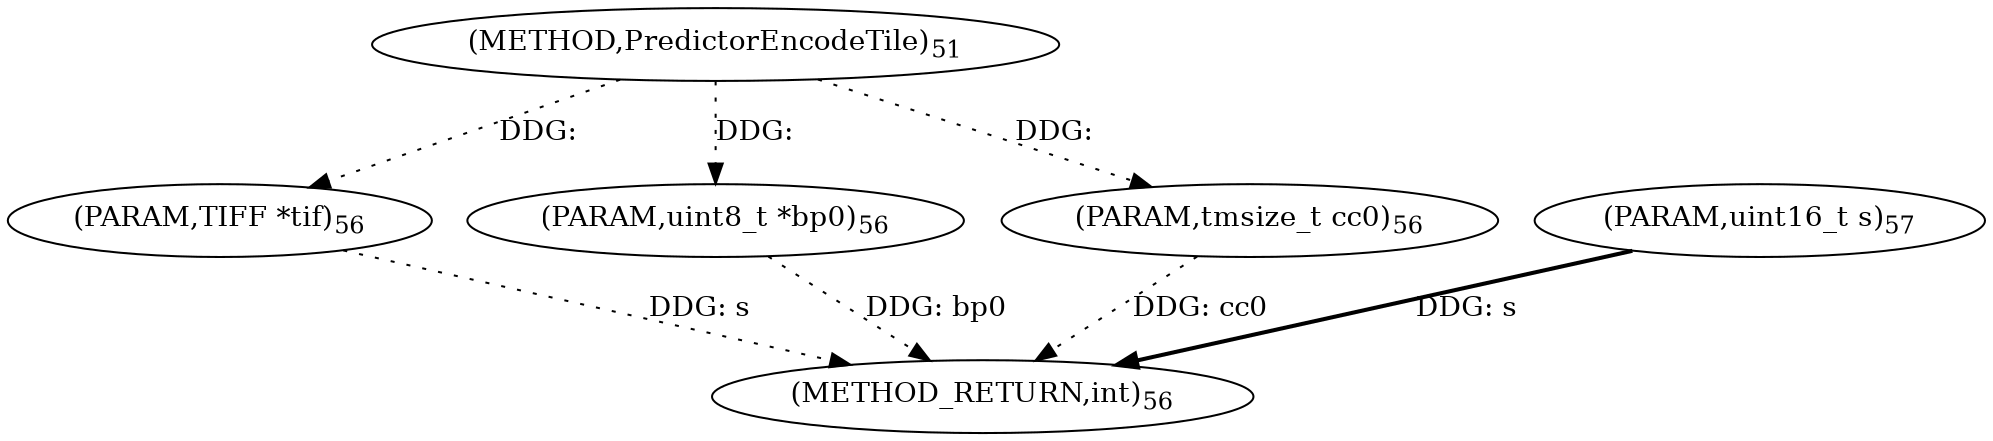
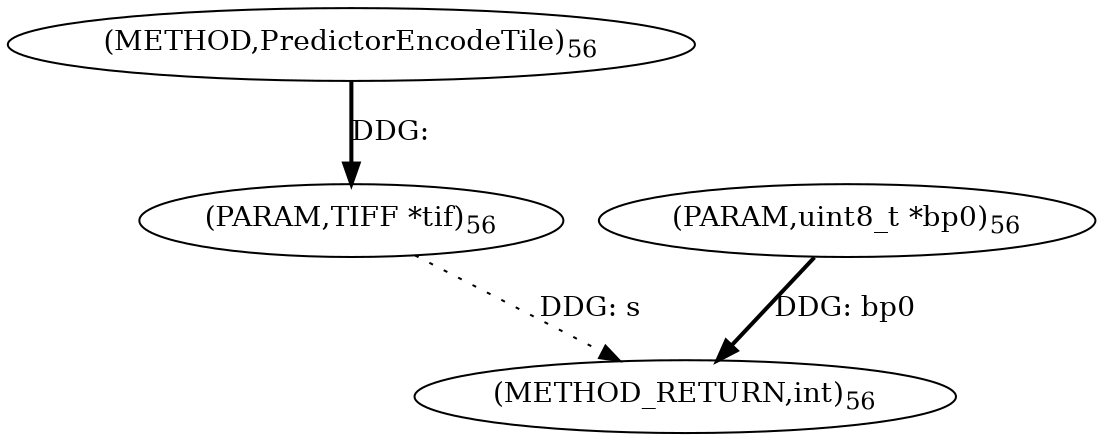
node "(METHOD,PredictorEncodeTile)": text "51" -> "56"
edge "(METHOD,PredictorEncodeTile)" -> "(PARAM,uint8_t *bp0)": removed, label "DDG:"
edge "(METHOD,PredictorEncodeTile)" -> "(PARAM,TIFF *tif)": style dotted -> bold
node "(PARAM,tmsize_t cc0)": removed
node "(PARAM,uint16_t s)": removed
edge "(PARAM,uint8_t *bp0)" -> "(METHOD_RETURN,int)": style dotted -> bold
